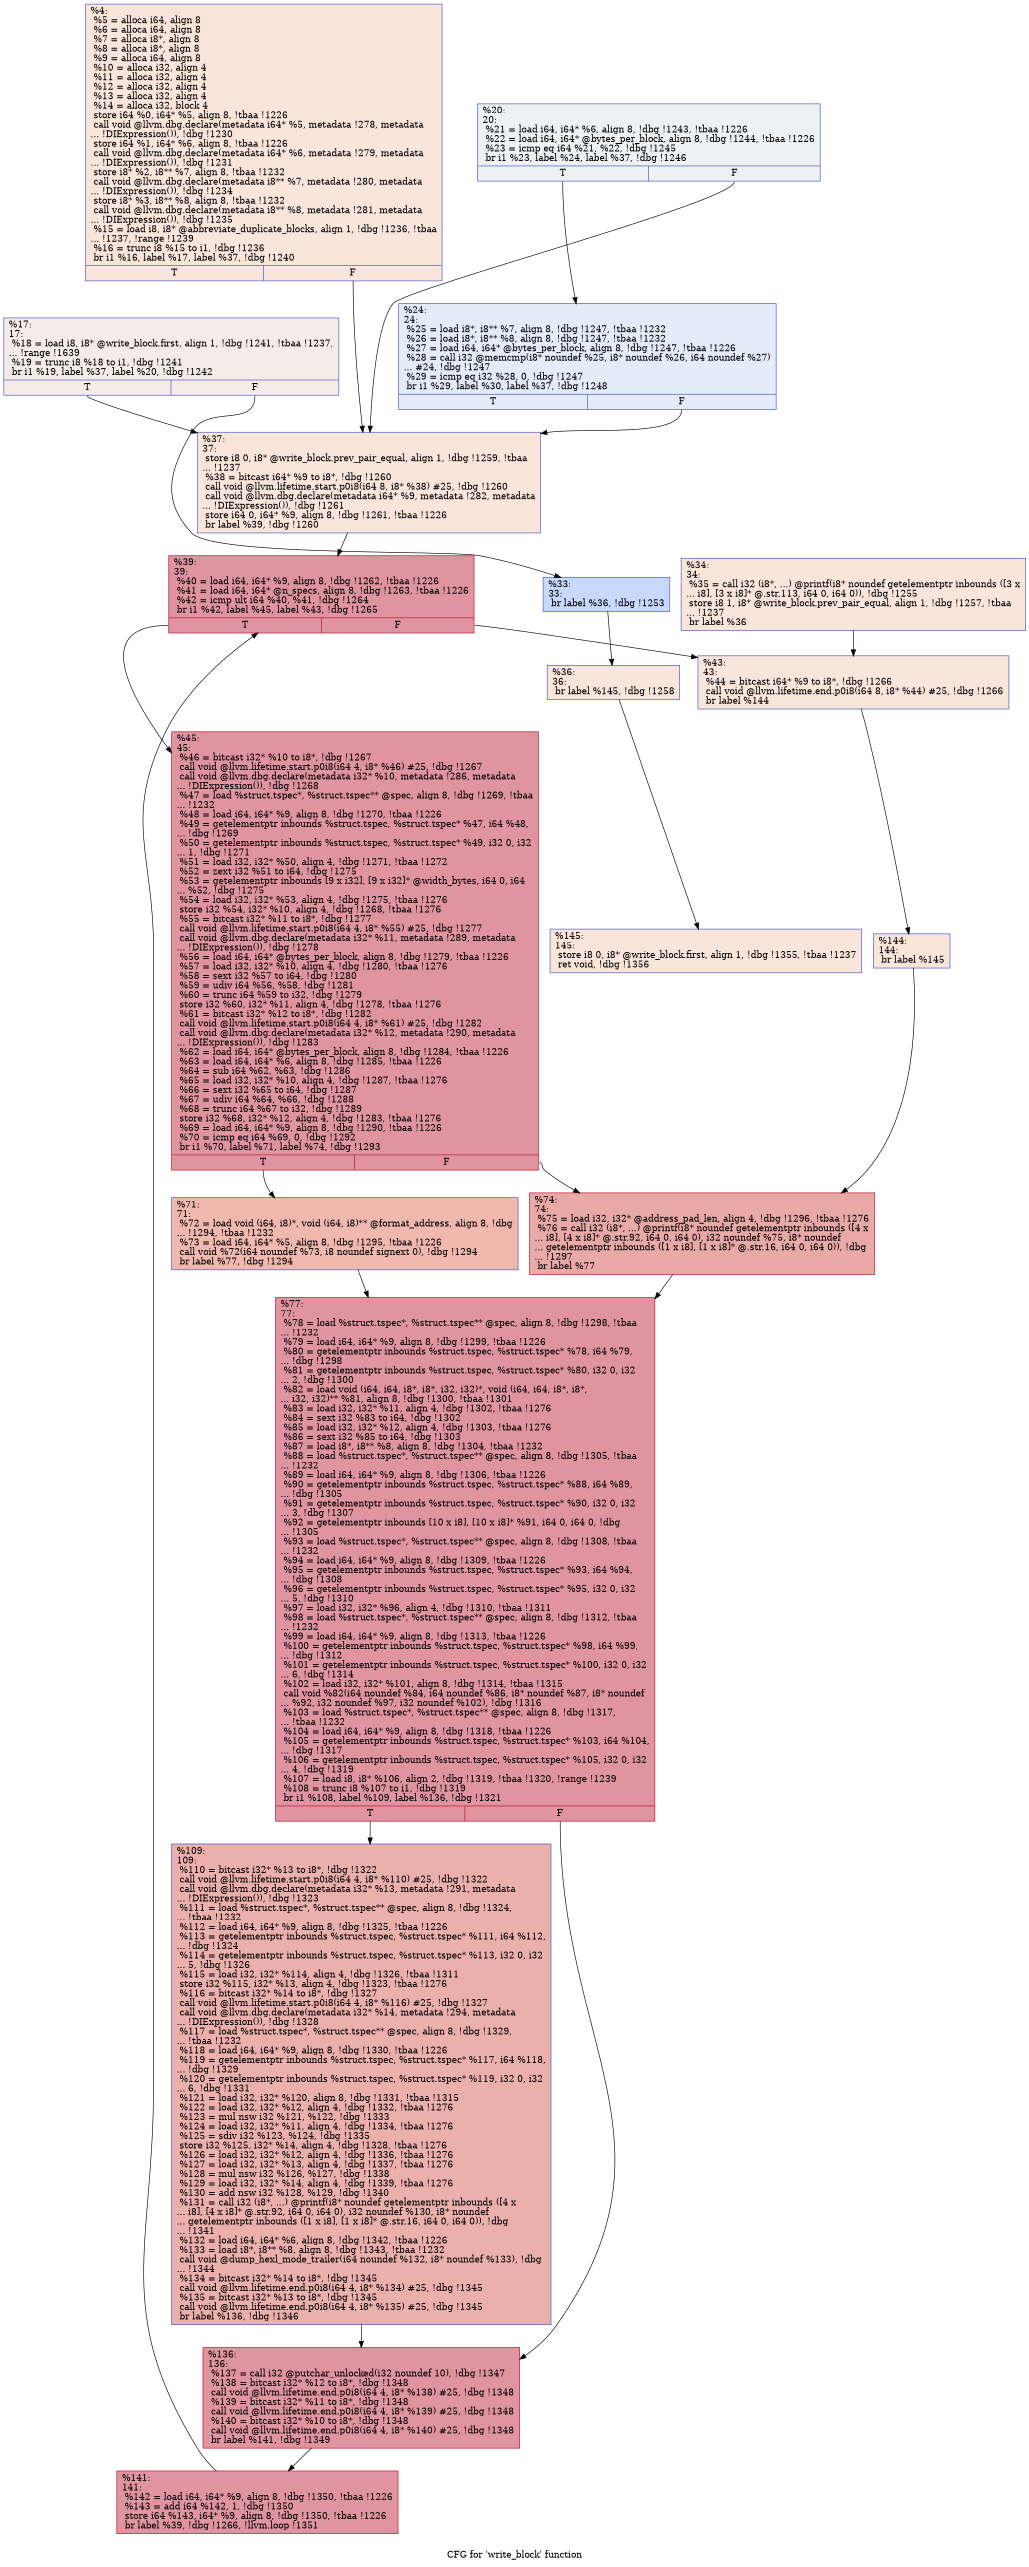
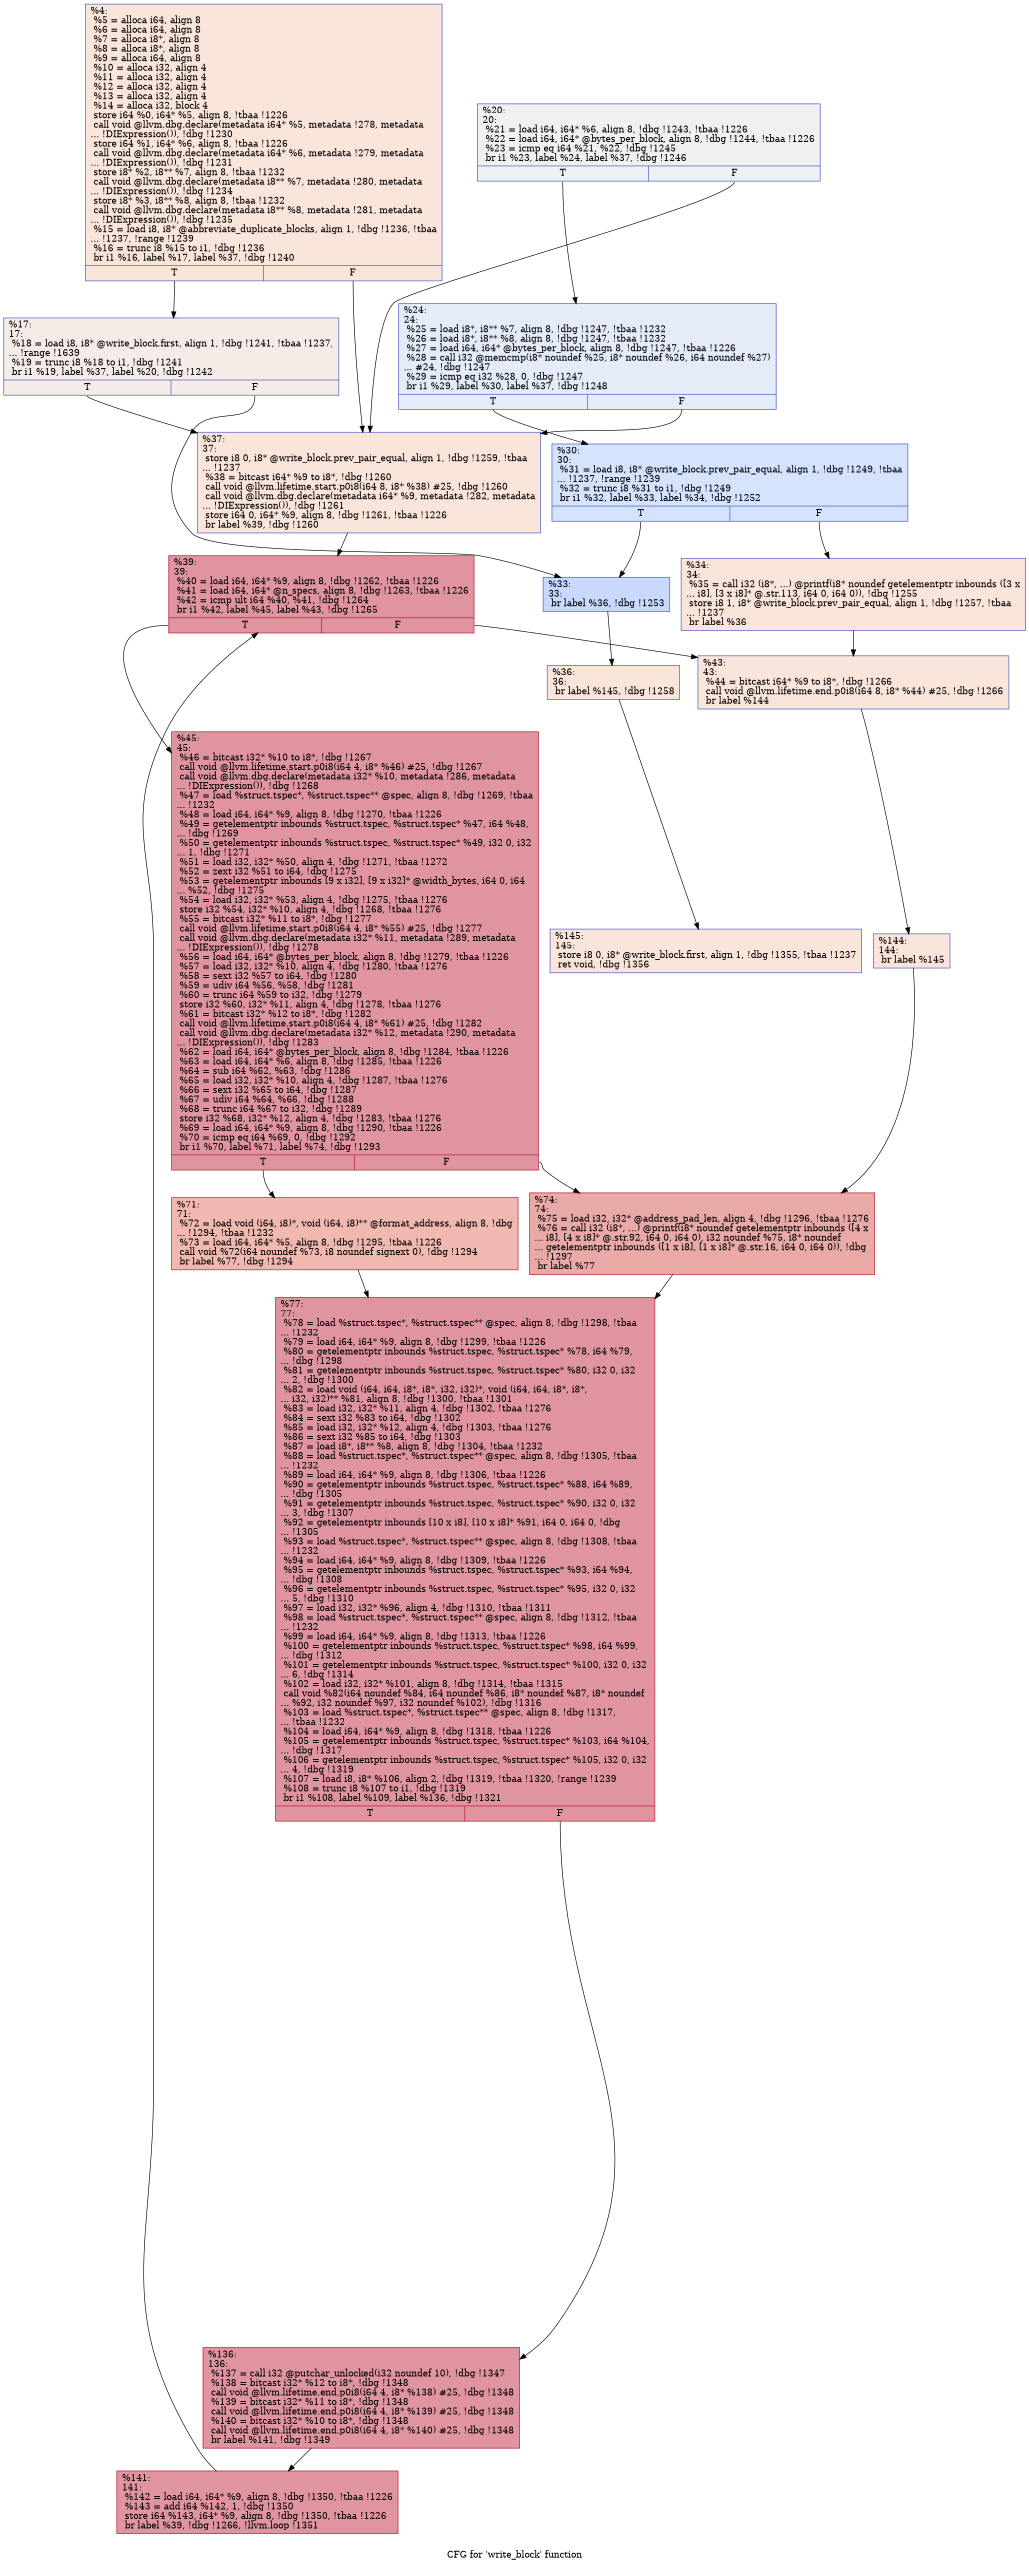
edge "%4:" -> "%17:": added
node "%30:": added
node "%71:": color #3d50c3ff -> #b70d28ff
node "%109:": removed
